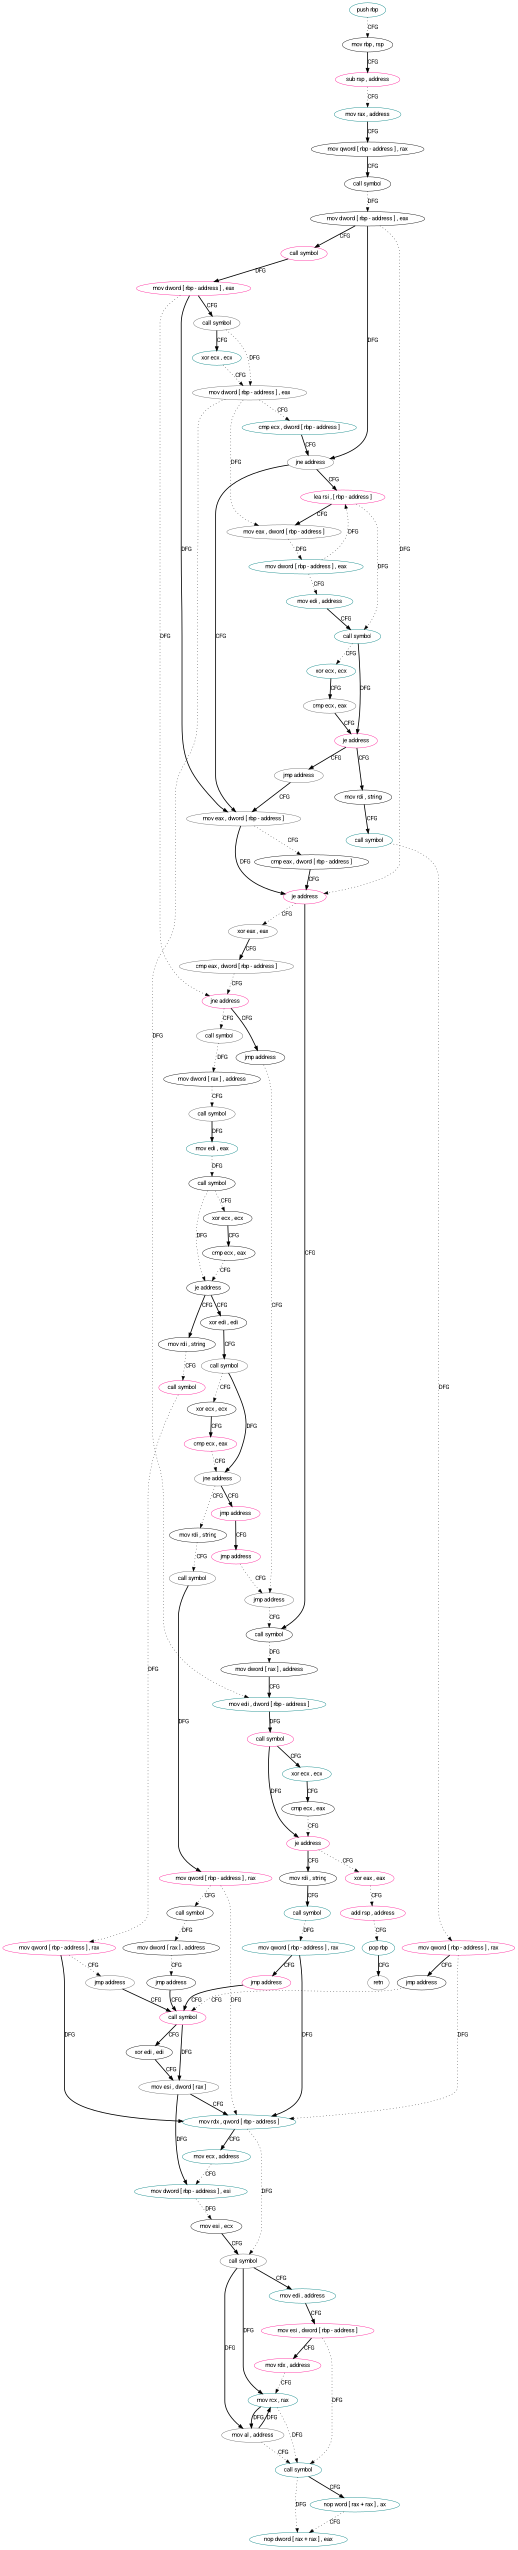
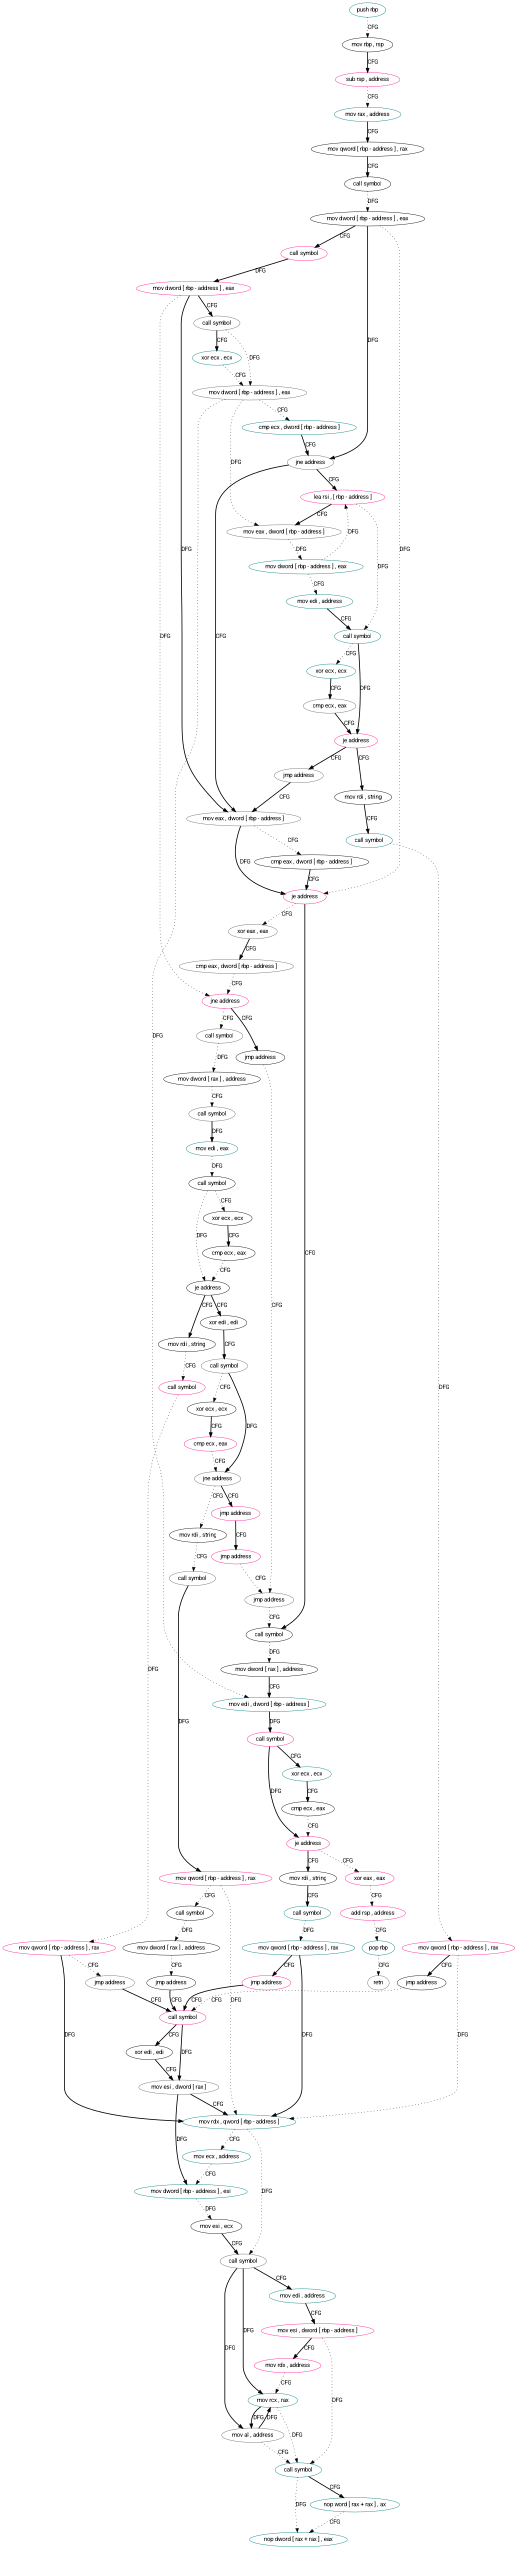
edge "pop rbp" -> "retn": style bold -> dotted
edge "mov rdx , qword [ rbp - address ]" -> "mov ecx , address": style bold -> dotted
